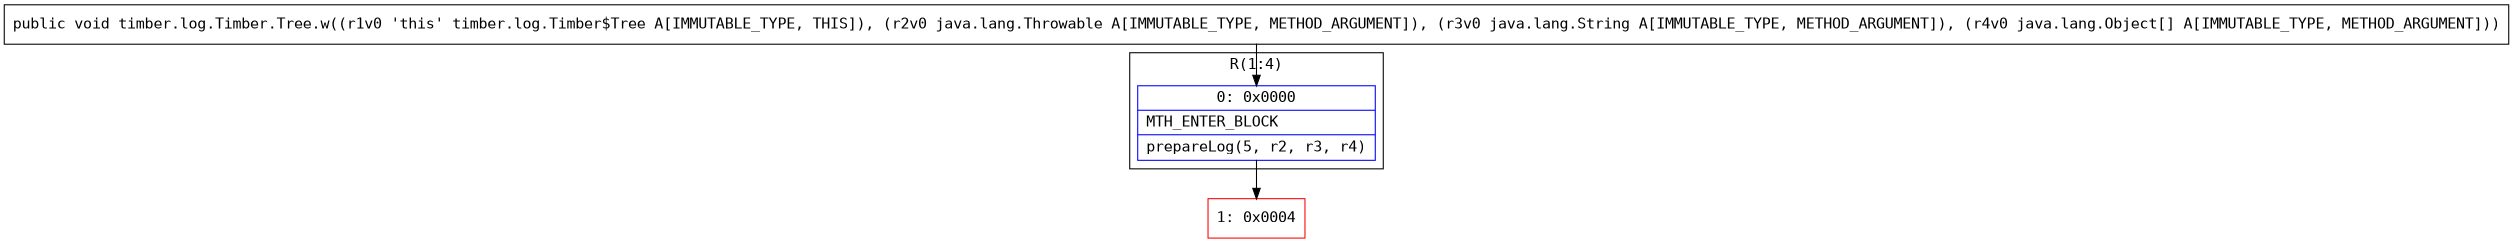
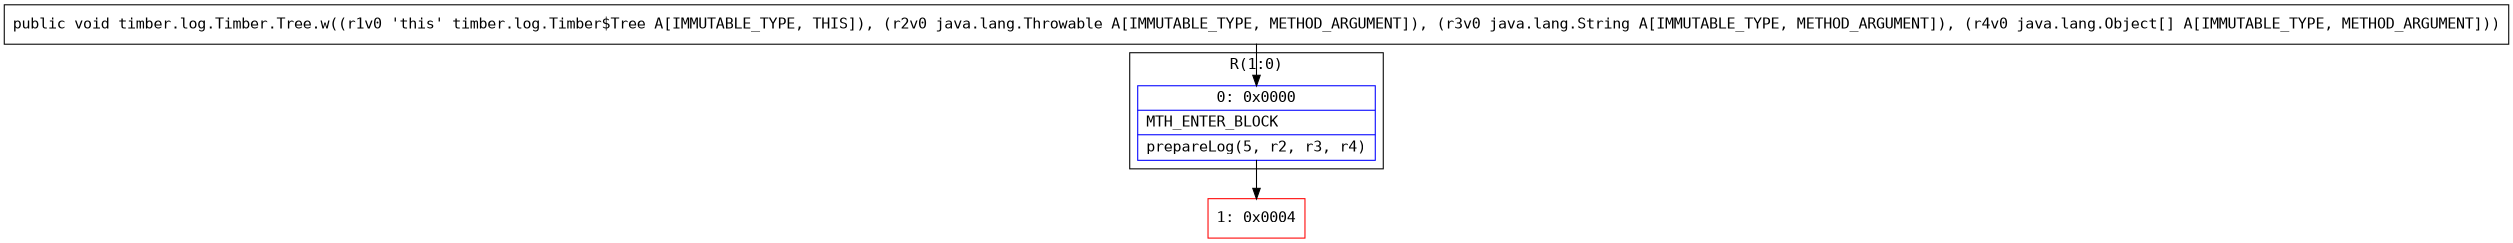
cluster "R(1:4)": label "R(1:4)" -> "R(1:0)"
